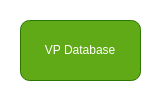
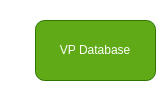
node "VP Database": moved (81, 51) -> (96, 51)
